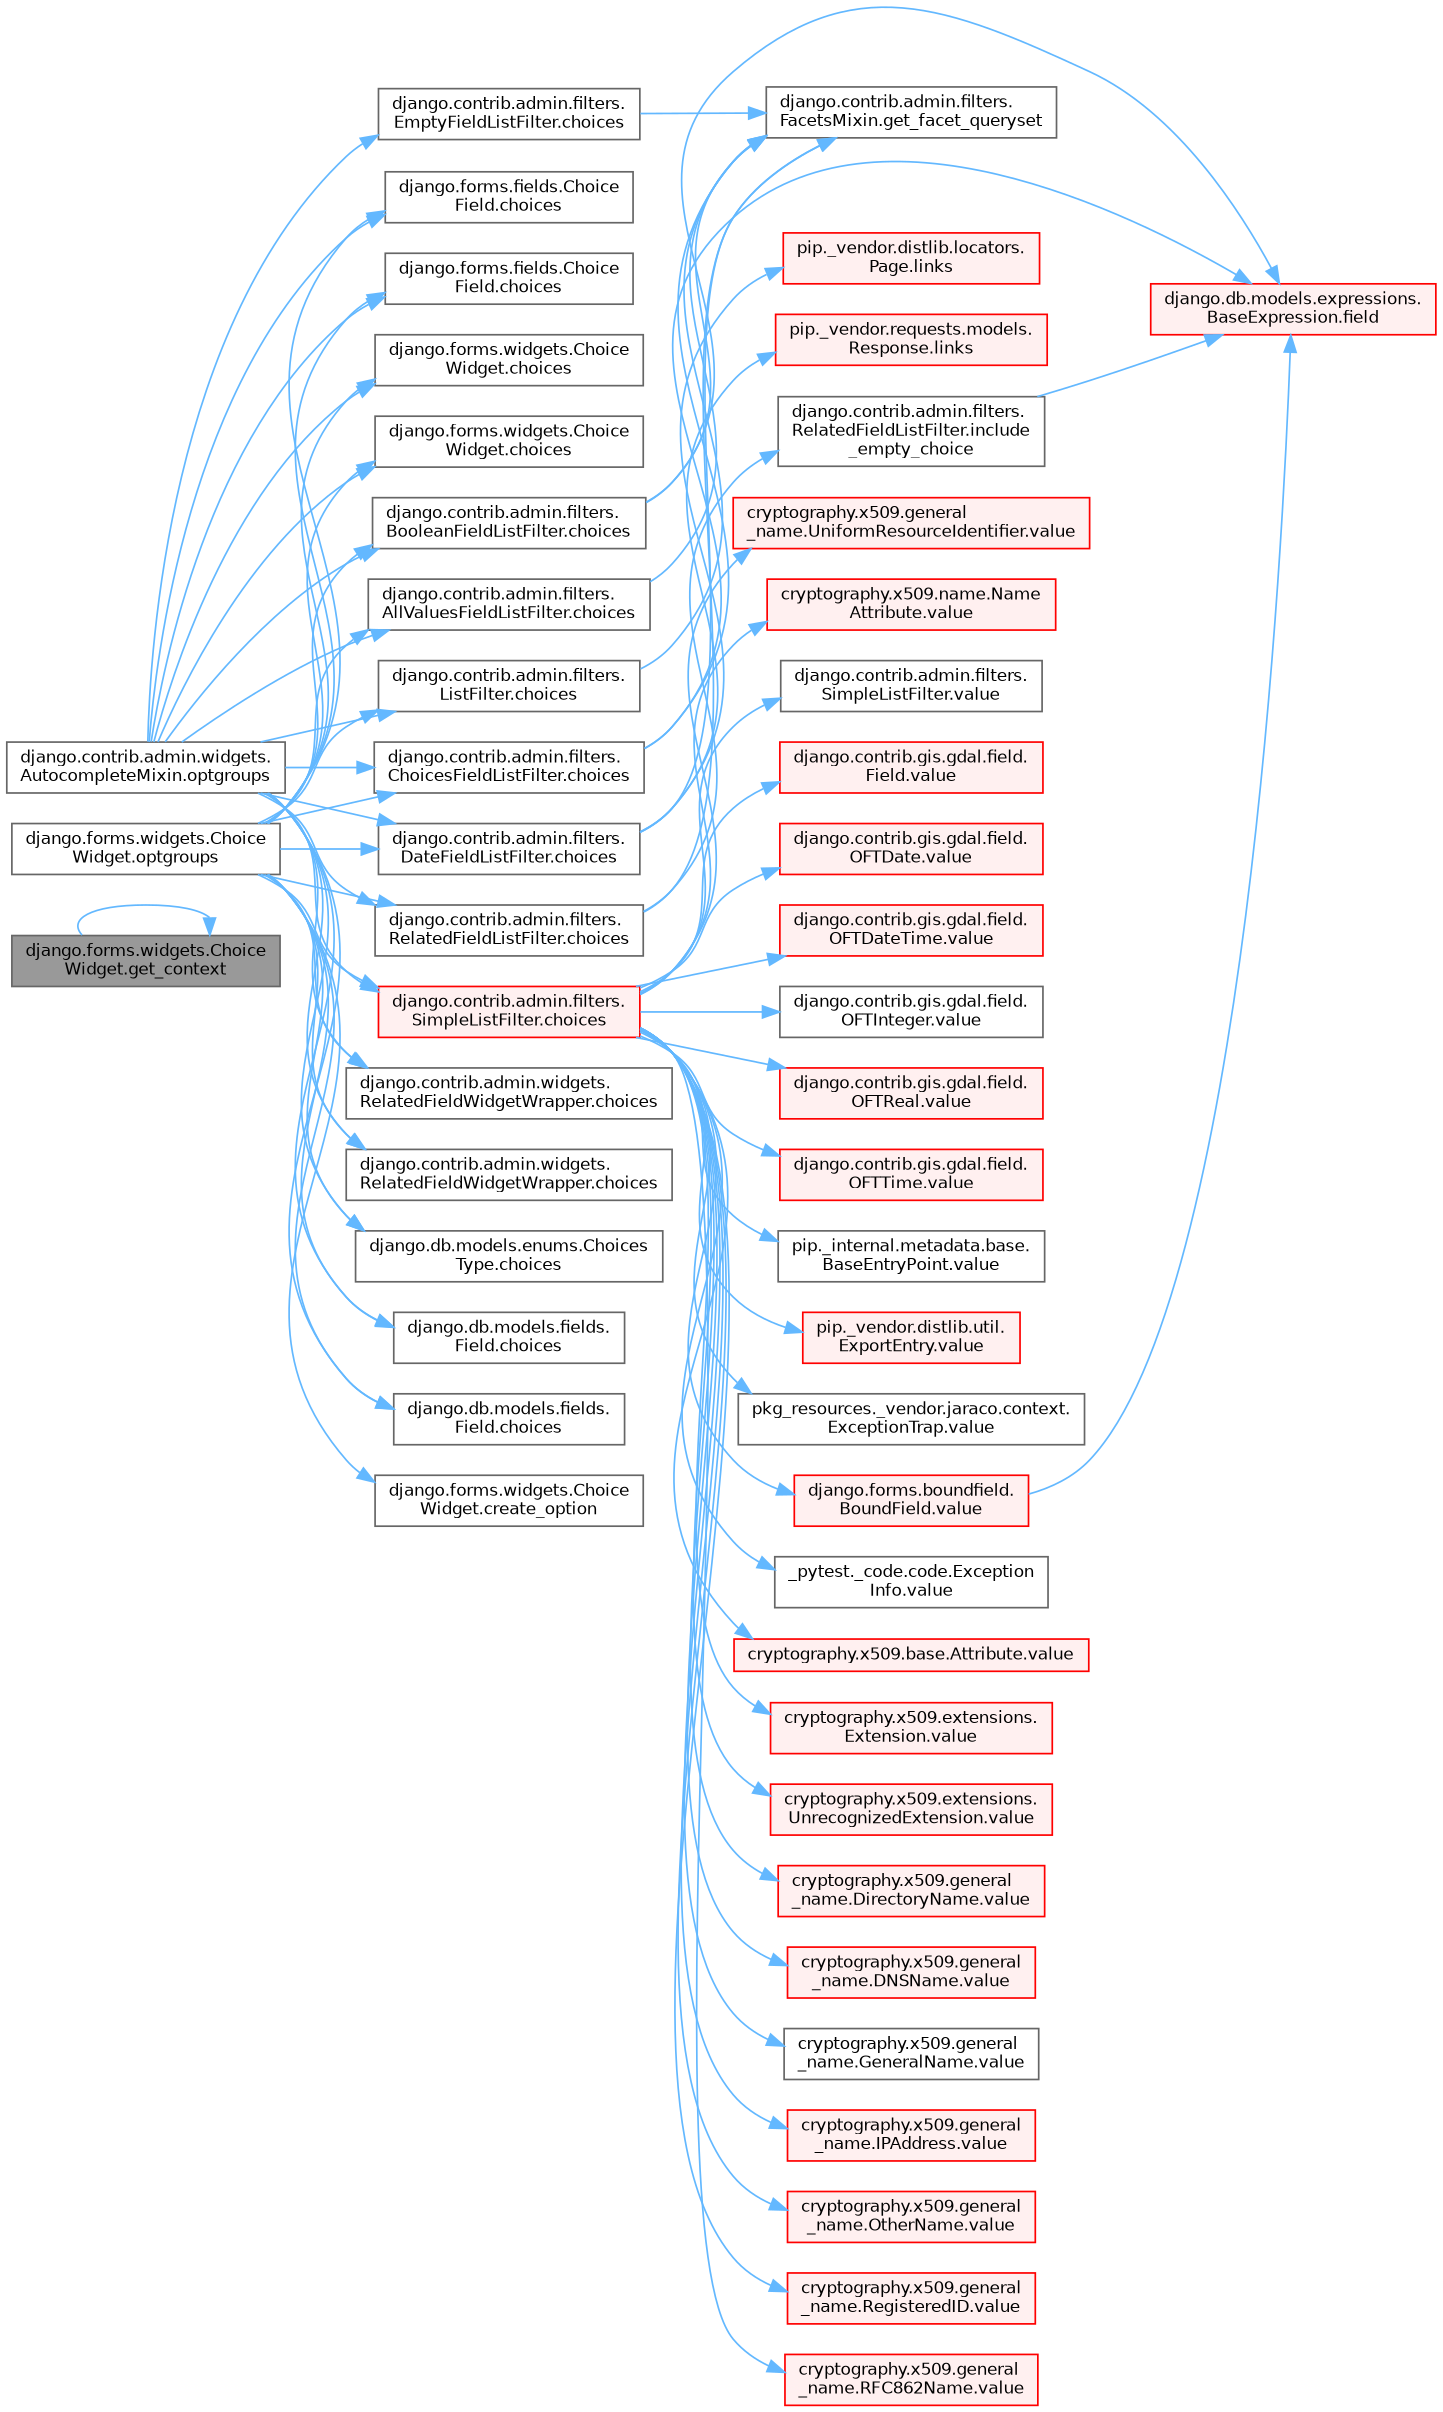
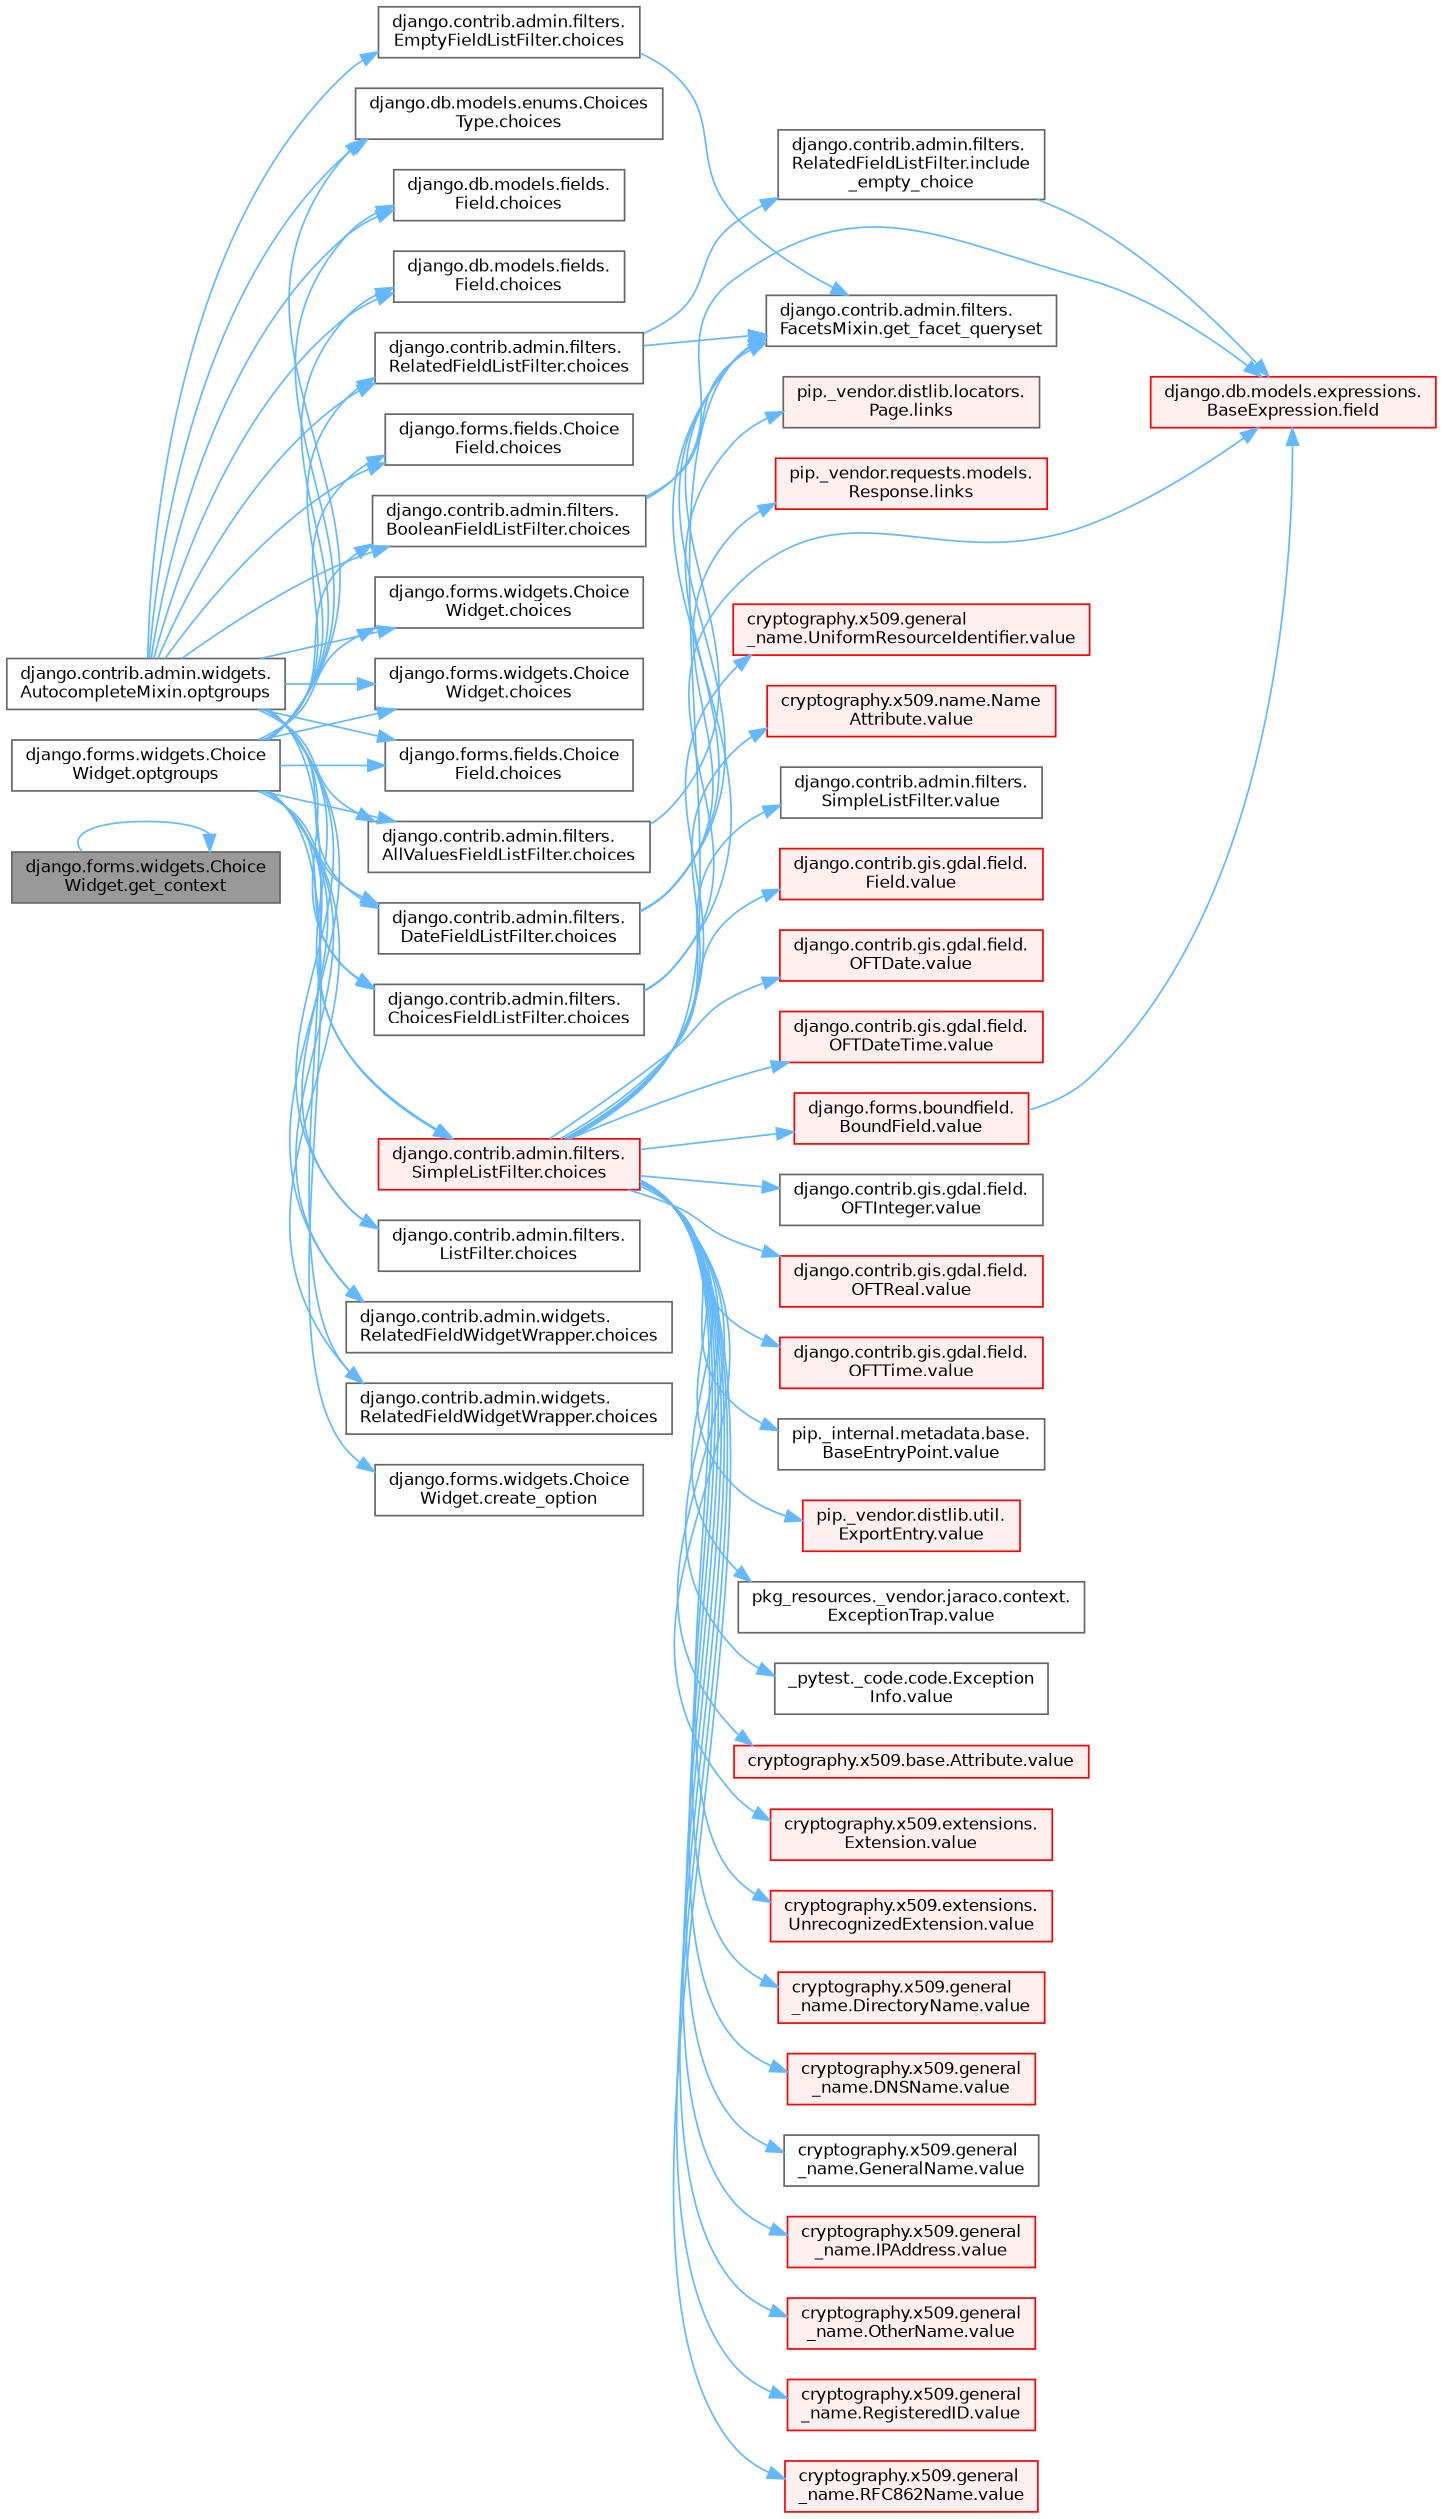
node "pip._vendor.distlib.locators. Page.links": color red -> grey40
edge "django.contrib.admin.filters. ListFilter.choices" -> "django.contrib.admin.filters. FacetsMixin.get_facet_queryset": now "django.contrib.admin.filters. SimpleListFilter.choices" -> "django.contrib.admin.filters. FacetsMixin.get_facet_queryset"
